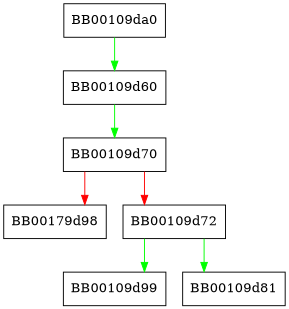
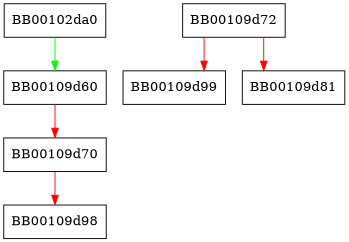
node "BB00109da0": label "BB00109da0" -> "BB00102da0"
edge "BB00109d60" -> "BB00109d70": color green -> red
edge "BB00109d70" -> "BB00109d72": removed
node "BB00179d98": label "BB00179d98" -> "BB00109d98"
edge "BB00109d72" -> "BB00109d99": color green -> red
edge "BB00109d72" -> "BB00109d81": color green -> red
